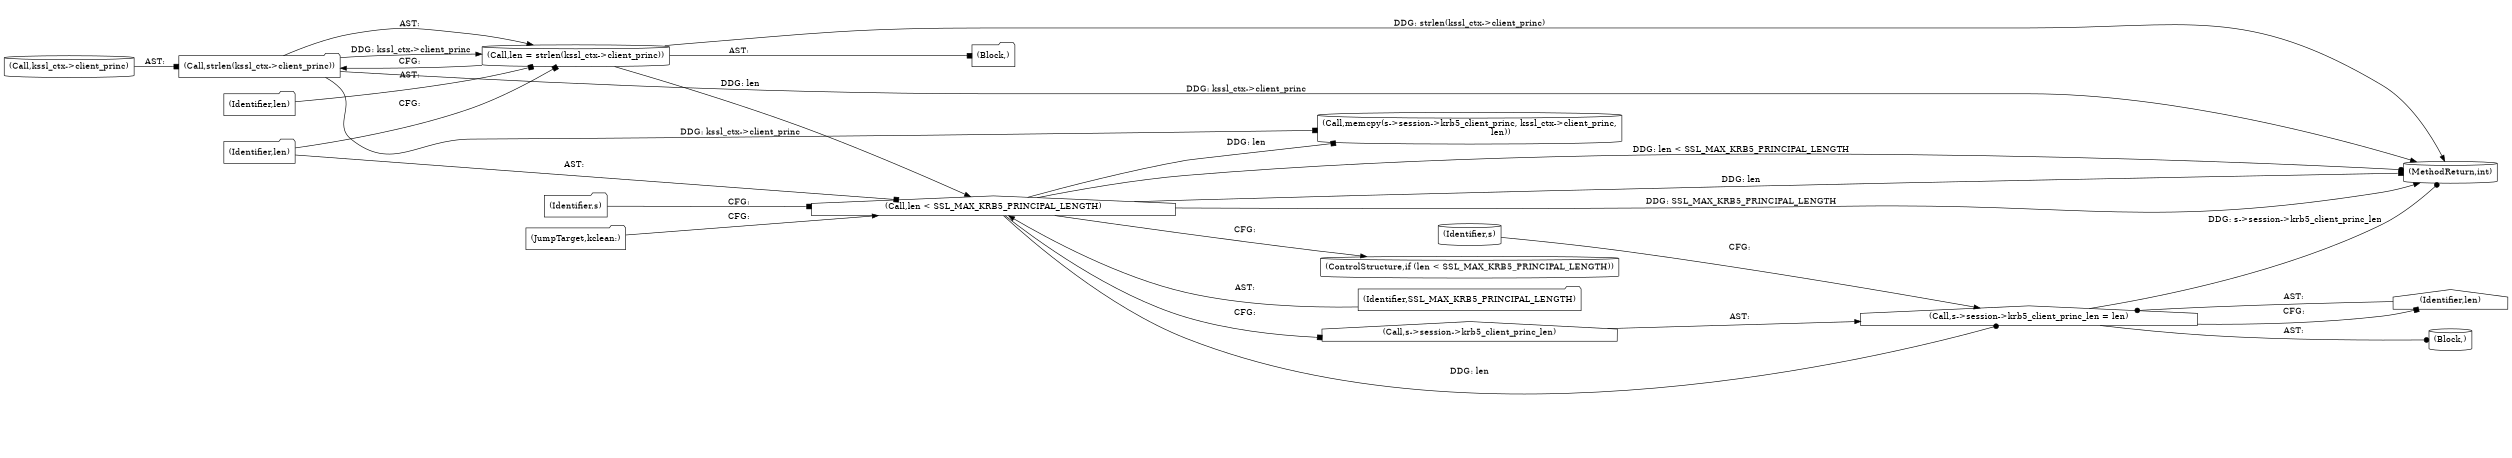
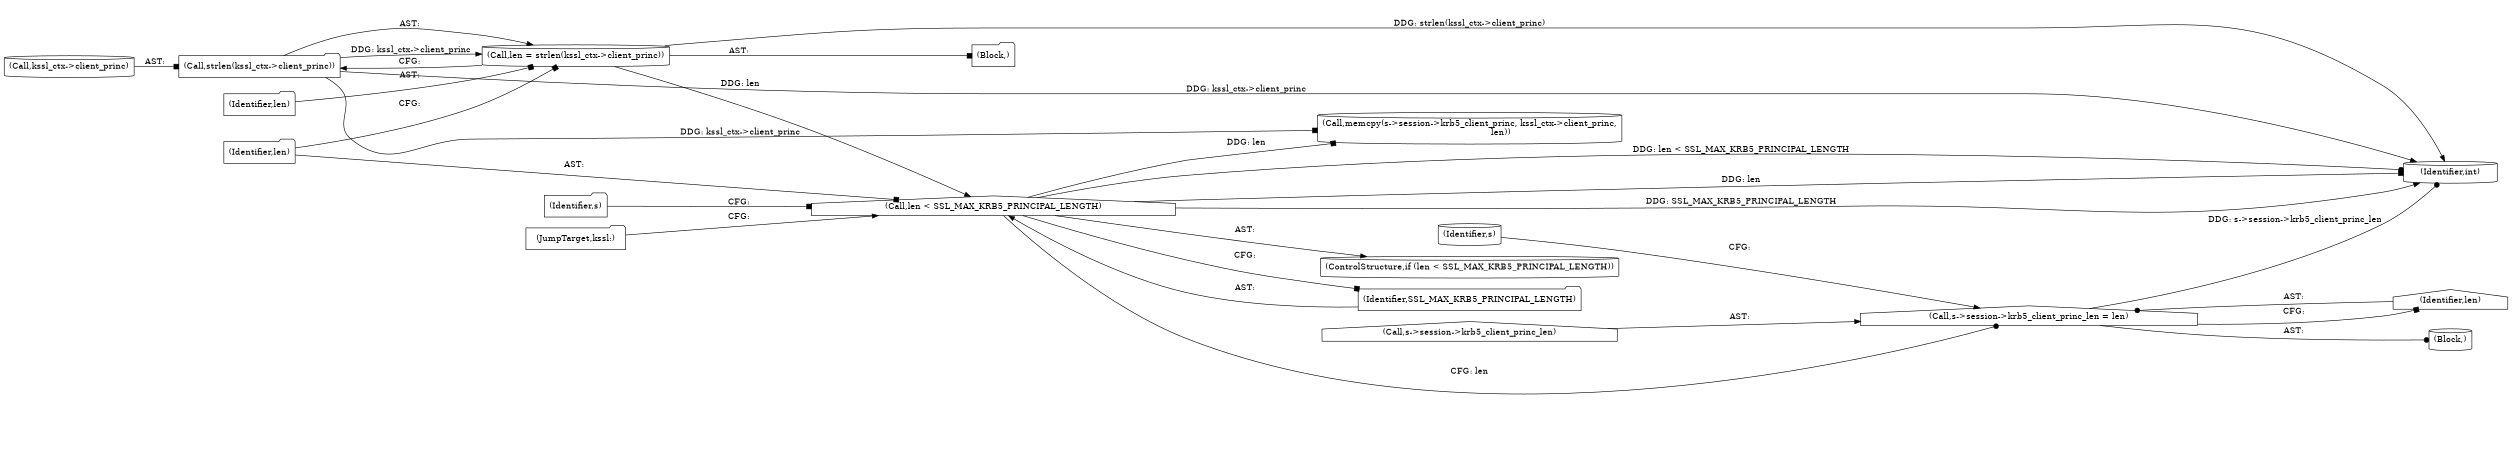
node "(MethodReturn,int)": label "(MethodReturn,int)" -> "(Identifier,int)"
edge "(Call,len < SSL_MAX_KRB5_PRINCIPAL_LENGTH)" -> "(ControlStructure,if (len < SSL_MAX_KRB5_PRINCIPAL_LENGTH))": label "CFG: " -> "AST: "
node "(JumpTarget,kclean:)": label "(JumpTarget,kclean:)" -> "(JumpTarget,kssl:)"
edge "(Call,len < SSL_MAX_KRB5_PRINCIPAL_LENGTH)" -> "(Call,s->session->krb5_client_princ_len)": now "(Call,len < SSL_MAX_KRB5_PRINCIPAL_LENGTH)" -> "(Identifier,SSL_MAX_KRB5_PRINCIPAL_LENGTH)"
edge "(Call,len < SSL_MAX_KRB5_PRINCIPAL_LENGTH)" -> "(Call,s->session->krb5_client_princ_len = len)": label "DDG: len" -> "CFG: len"
